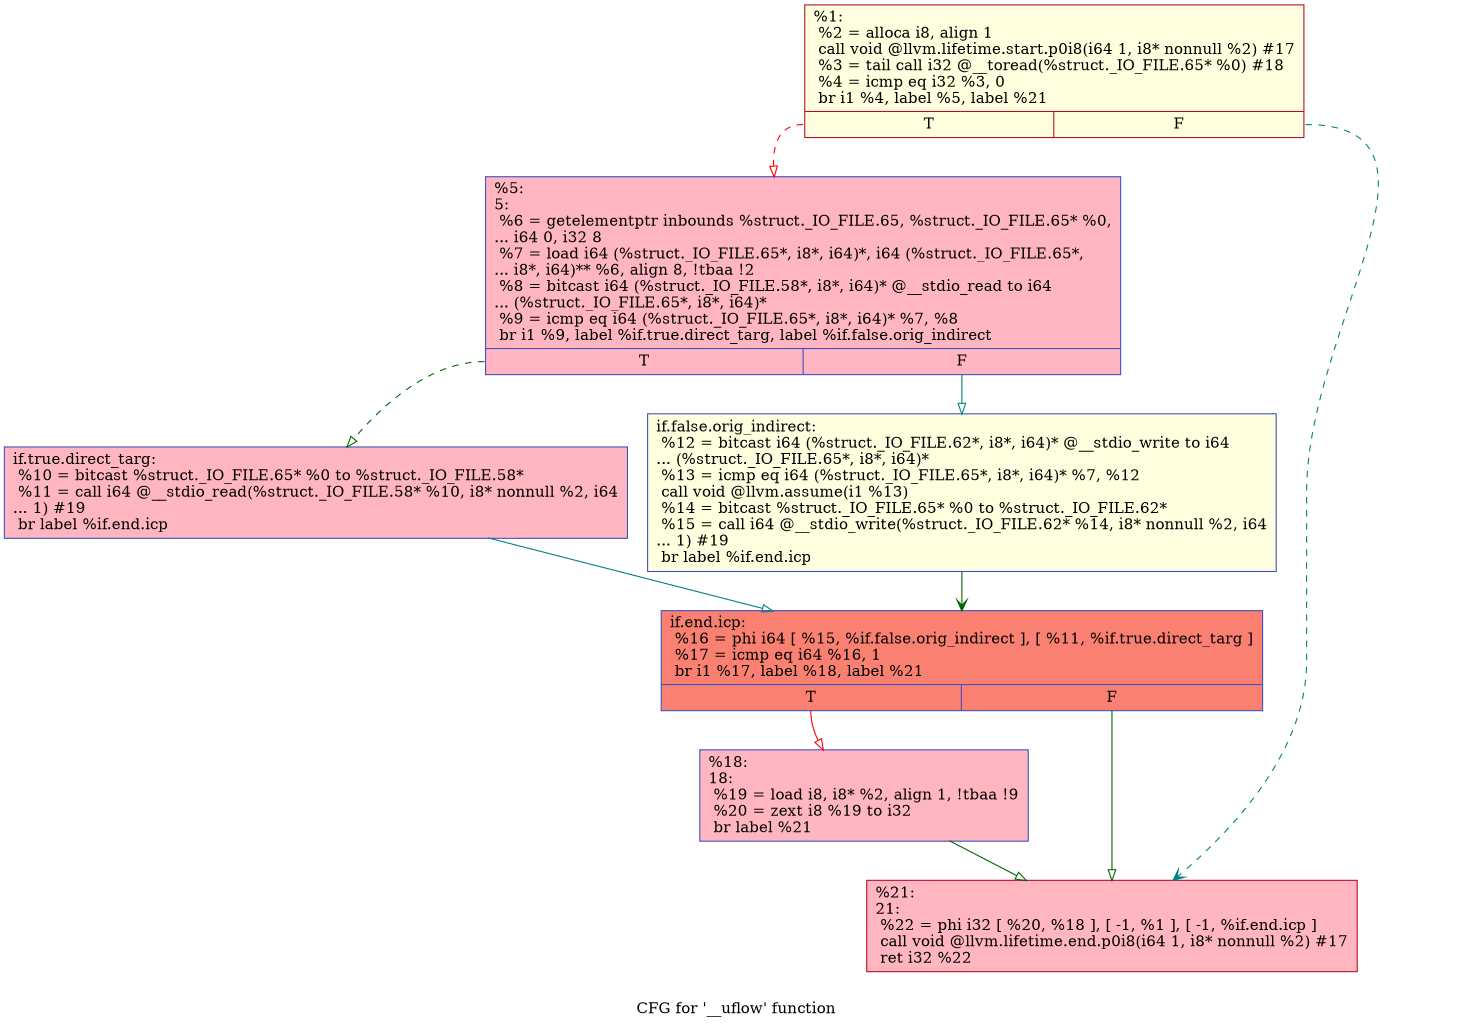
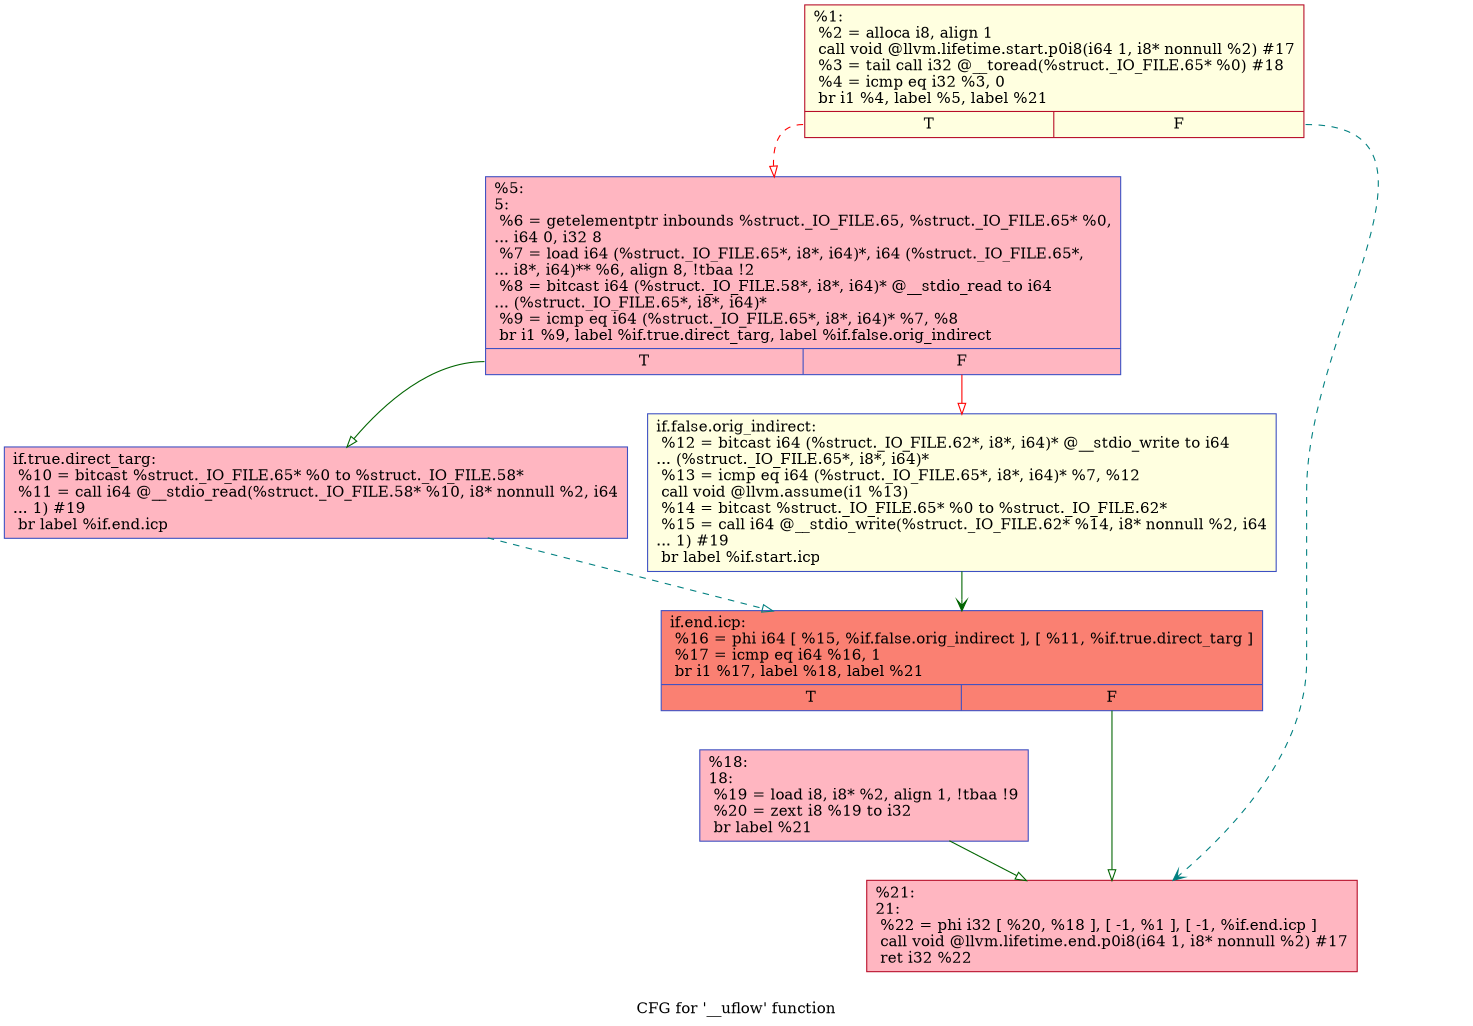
edge "%5:" -> "if.true.direct_targ:": style dashed -> solid
edge "%5:" -> "if.false.orig_indirect:": color teal -> red
node "if.false.orig_indirect:": text "br label %if.end.icp" -> "br label %if.start.icp"
edge "if.true.direct_targ:" -> "if.end.icp:": style solid -> dashed
edge "if.end.icp:" -> "%18:": removed
